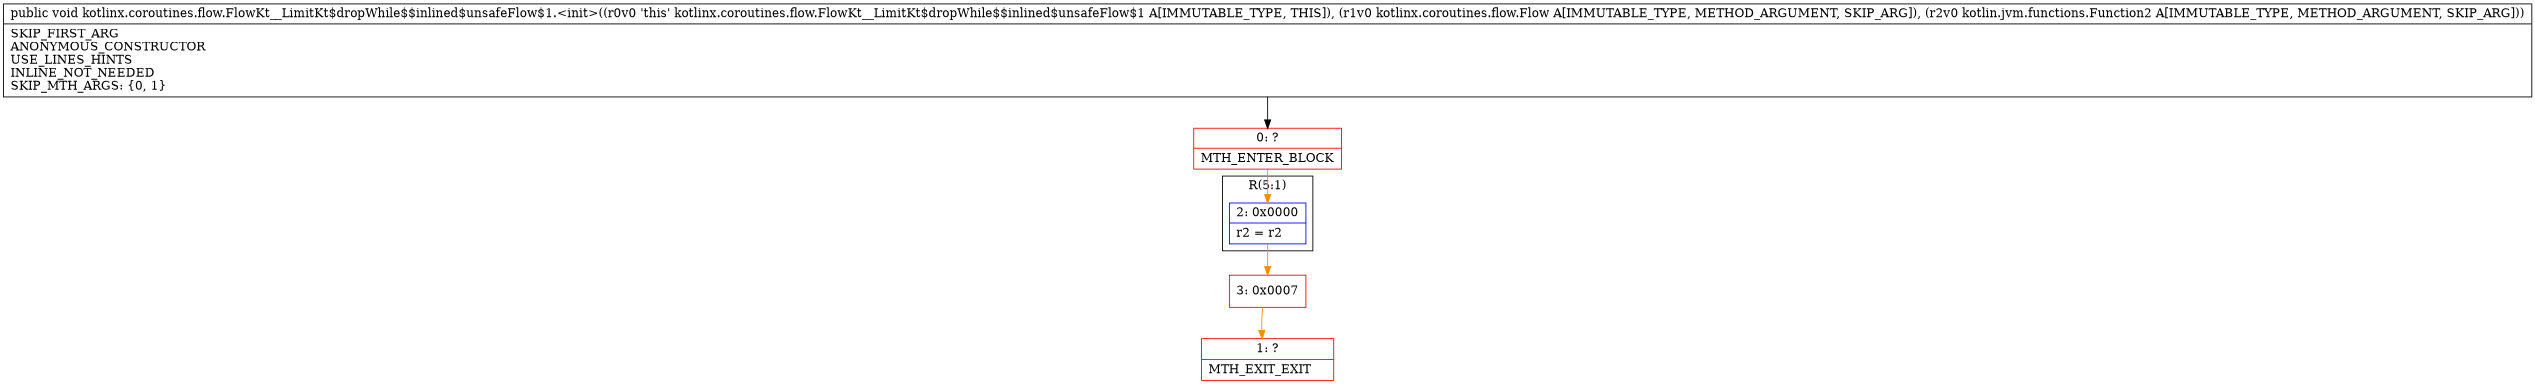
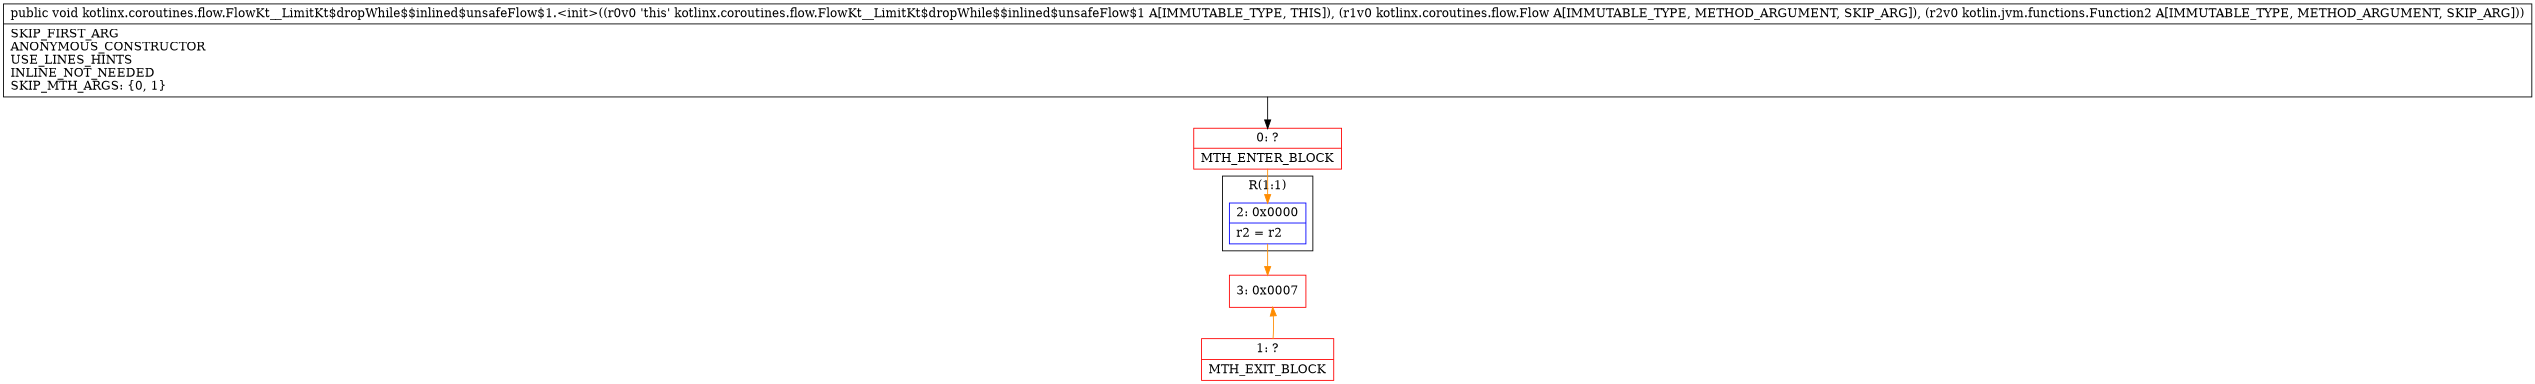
cluster "R(5:1)": label "R(5:1)" -> "R(1:1)"
edge "3: 0x0007" -> "1: ?": reversed
node "1: ?": text "MTH_EXIT_EXIT" -> "MTH_EXIT_BLOCK"
